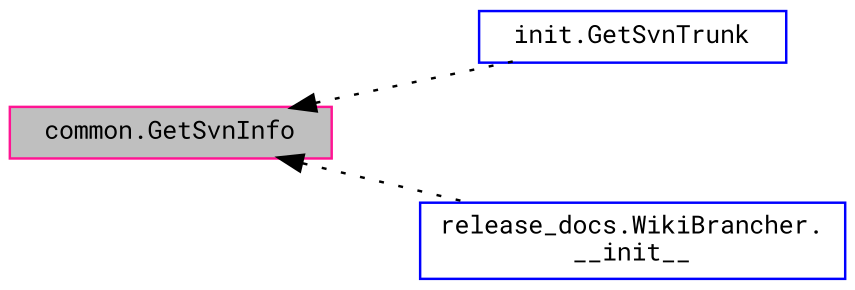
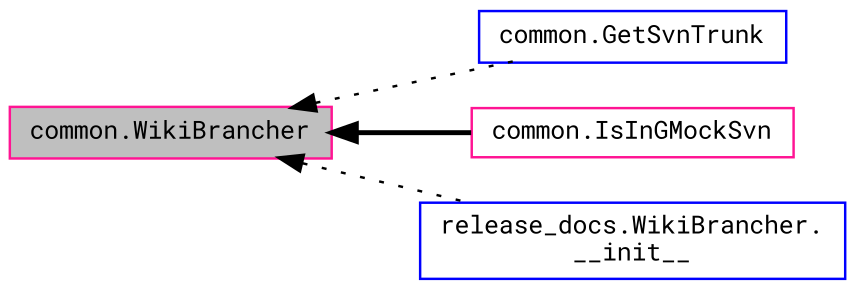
node "init.GetSvnTrunk": label "init.GetSvnTrunk" -> "common.GetSvnTrunk"
node "common.GetSvnInfo": label "common.GetSvnInfo" -> "common.WikiBrancher"
node "common.IsInGMockSvn": added
